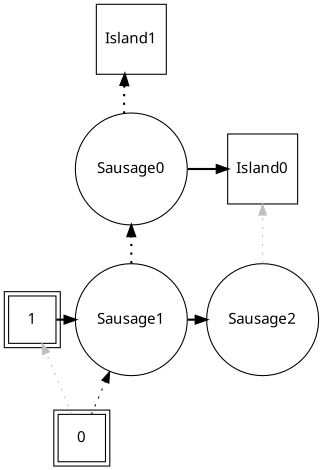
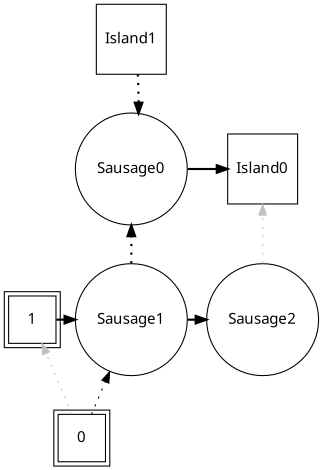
edge "Sausage0" -> "Island1": reversed
